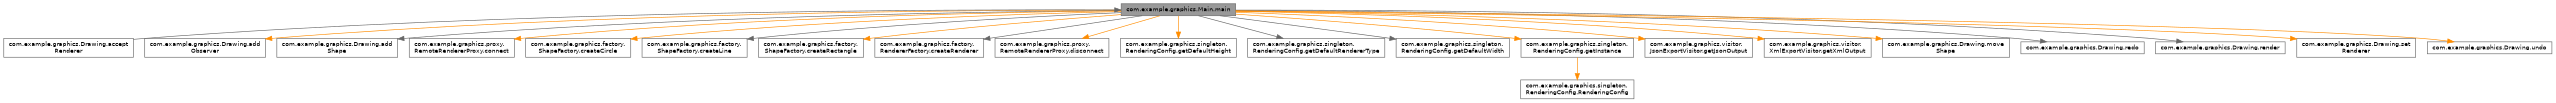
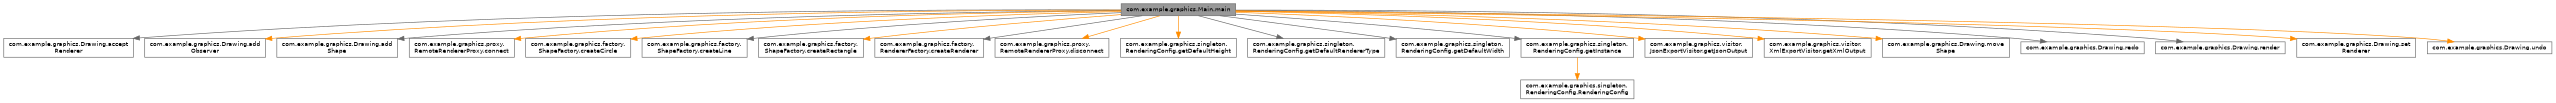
edge "com.example.graphics.Drawing.accept Renderer" -> "com.example.graphics.Main.main": reversed
edge "com.example.graphics.Main.main" -> "com.example.graphics.singleton. RenderingConfig.getInstance": color darkorange -> gray40
